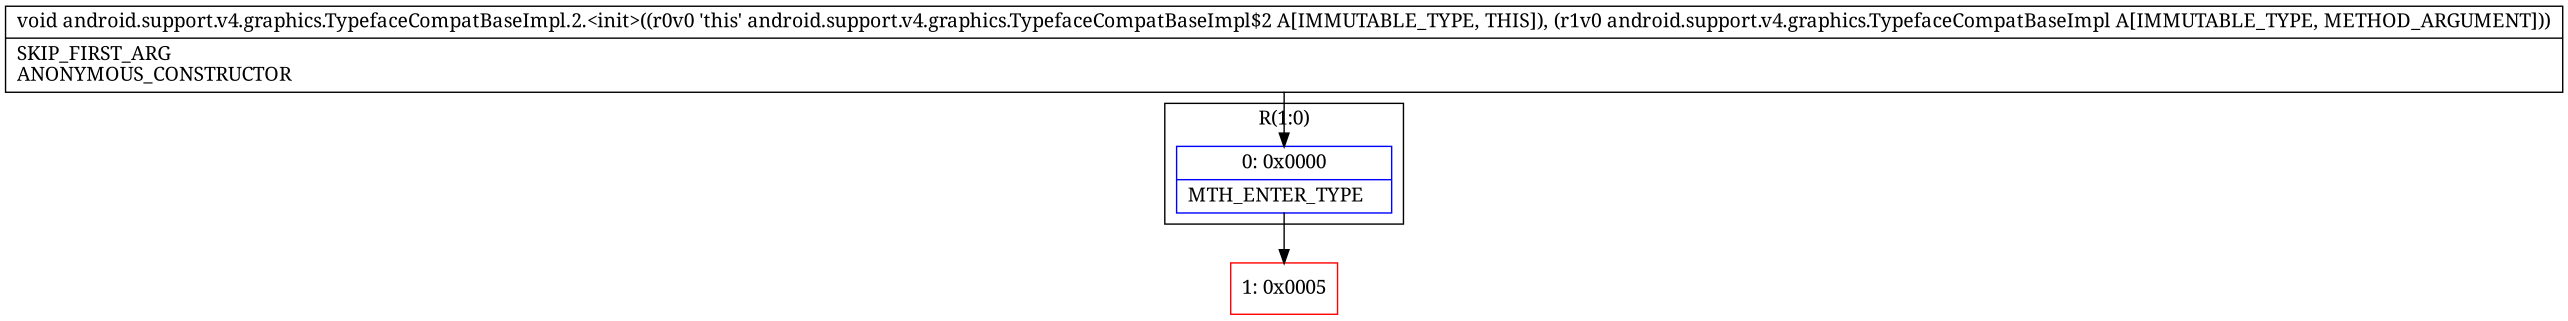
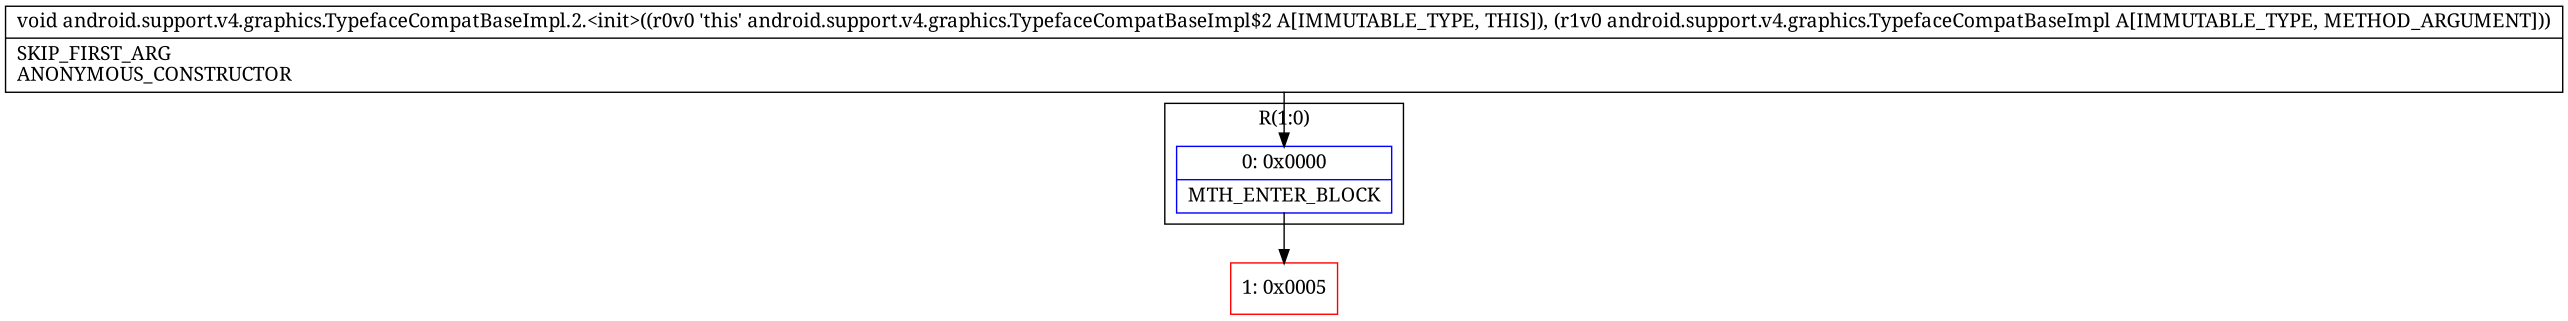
node "0: 0x0000": text "MTH_ENTER_TYPE" -> "MTH_ENTER_BLOCK"
